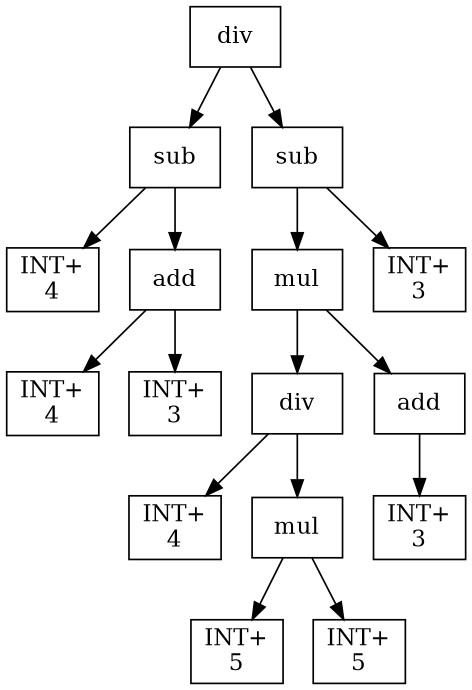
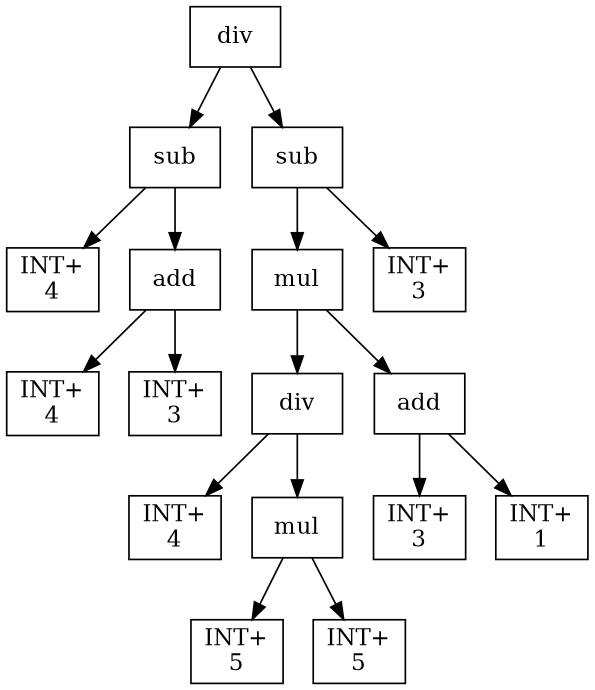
node "INT+ 1": added
